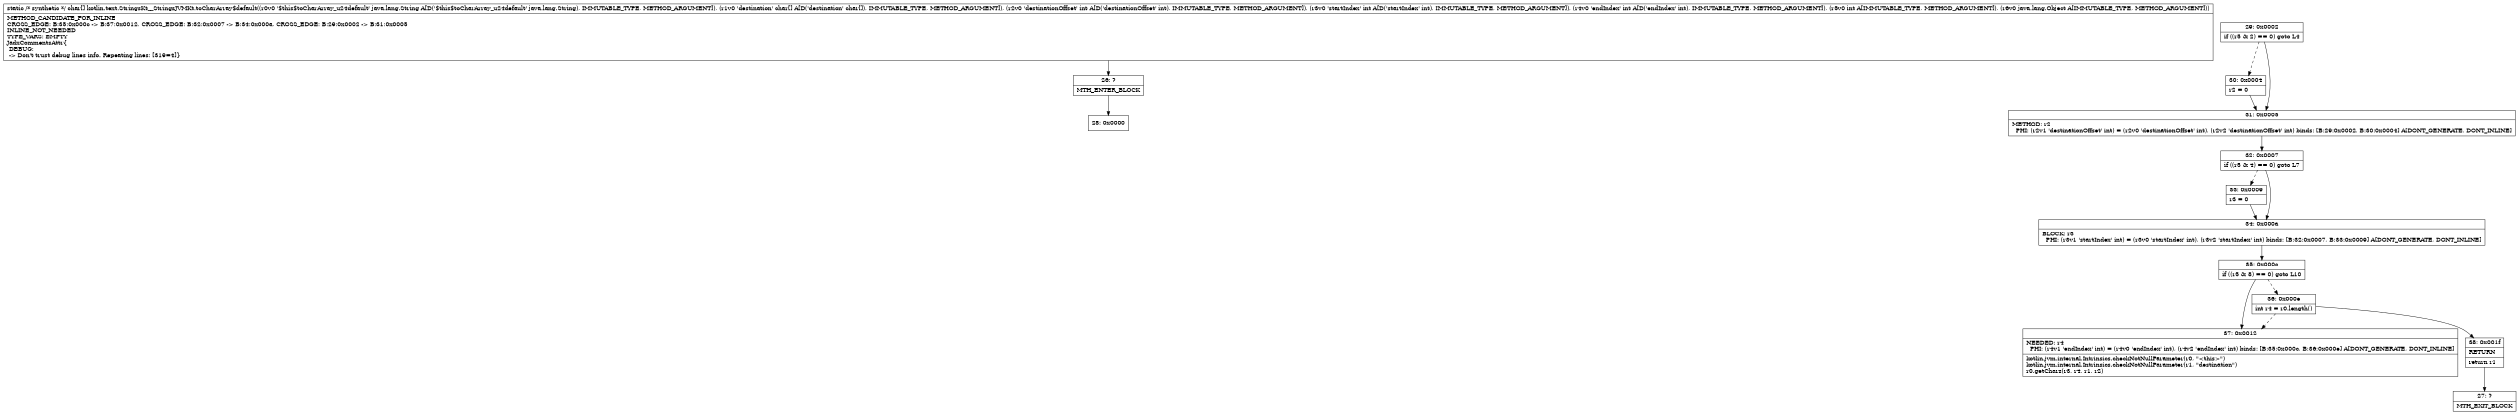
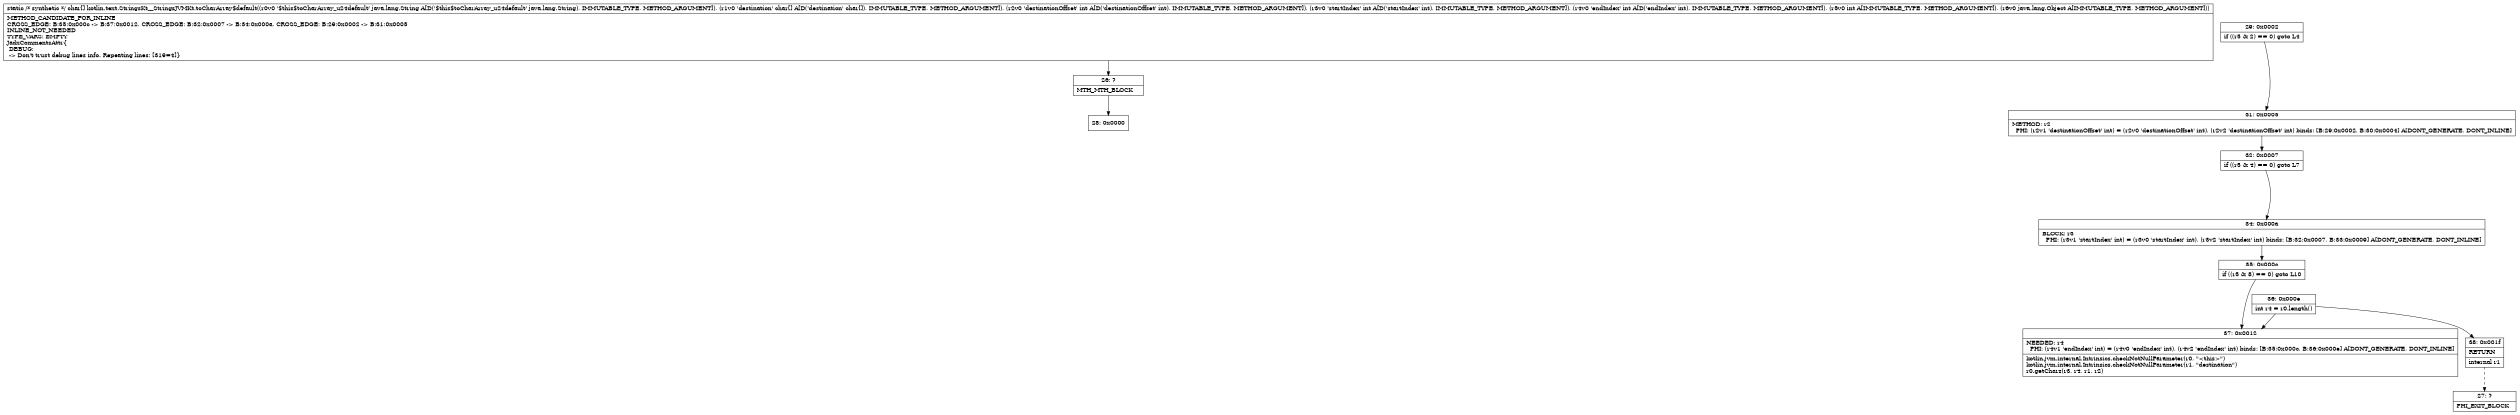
node "30: 0x0004": removed
node "26: ?": text "MTH_ENTER_BLOCK" -> "MTH_MTH_BLOCK"
node "33: 0x0009": removed
edge "35: 0x000c" -> "36: 0x000e": removed
edge "36: 0x000e" -> "37: 0x0012": style dashed -> solid
node "38: 0x001f": text "return r1" -> "internal r1"
edge "38: 0x001f" -> "27: ?": style solid -> dashed
node "27: ?": text "MTH_EXIT_BLOCK" -> "PHI_EXIT_BLOCK"
